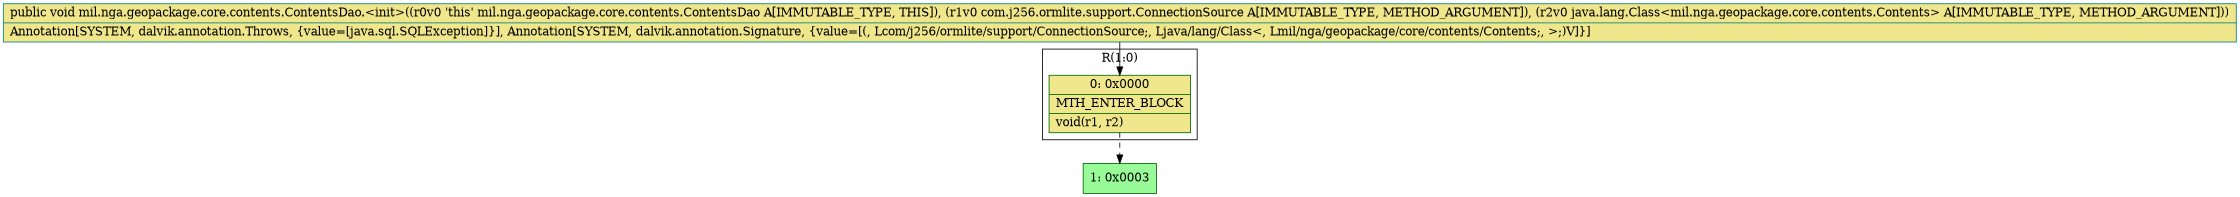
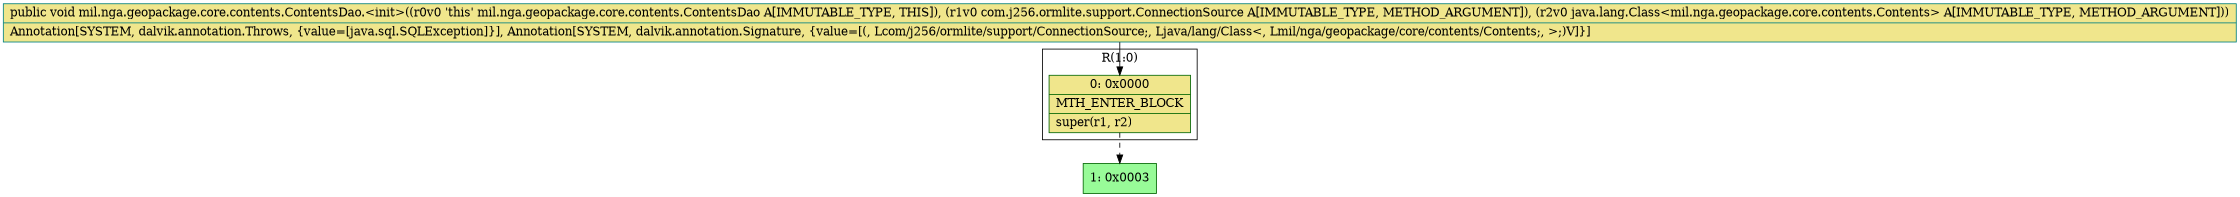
node "0: 0x0000": text "void(r1, r2)" -> "super(r1, r2)"
